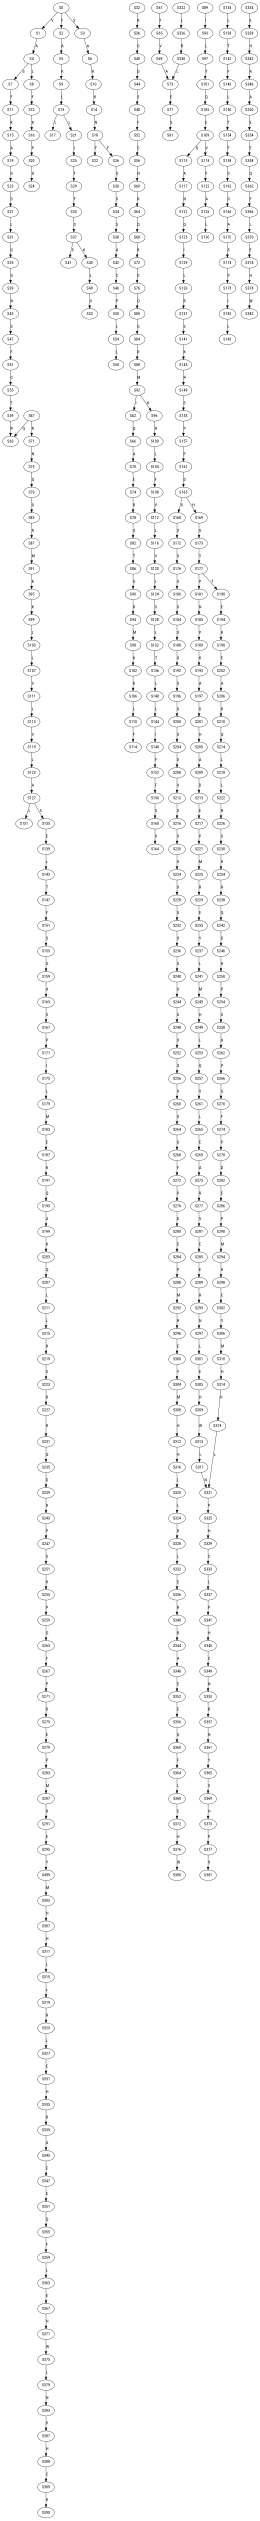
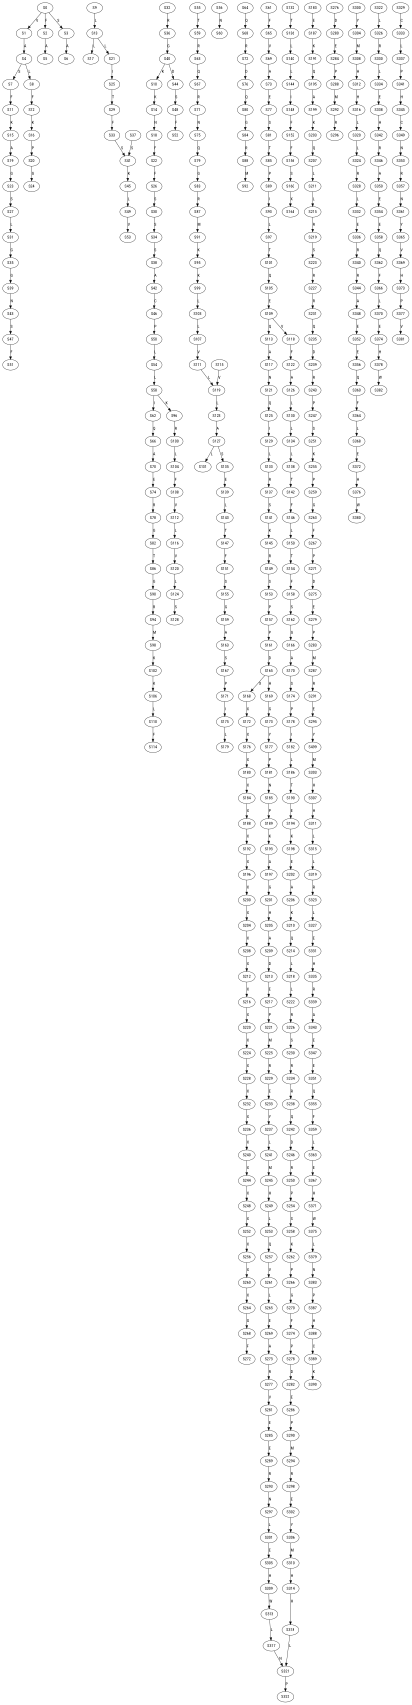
edge "S5" -> "S9": removed, label "K"
edge "S6" -> "S10": now "S40" -> "S10"
edge "S330" -> "S73": now "S330" -> "S334"
edge "S18" -> "S26": now "S22" -> "S26"
edge "S52" -> "S56": removed, label "C"
node "S85": added
edge "S60" -> "S64": removed, label "R"
edge "S33" -> "S37": now "S33" -> "S41"
edge "S37" -> "S45": now "S41" -> "S45"
edge "S51" -> "S55": removed, label "C"
edge "S92" -> "S62": now "S58" -> "S62"
edge "S92" -> "S96": now "S58" -> "S96"
edge "S67" -> "S63": reversed
edge "S130" -> "S134": added, label "L"
edge "S177" -> "S190": now "S186" -> "S190"
edge "S128" -> "S132": removed, label "L"
edge "S111" -> "S115": now "S111" -> "S119"
edge "S179" -> "S183": removed, label "M"
edge "S272" -> "S276": removed, label "P"
edge "S296" -> "S300": removed, label "E"
edge "S325" -> "S329": removed, label "H"
